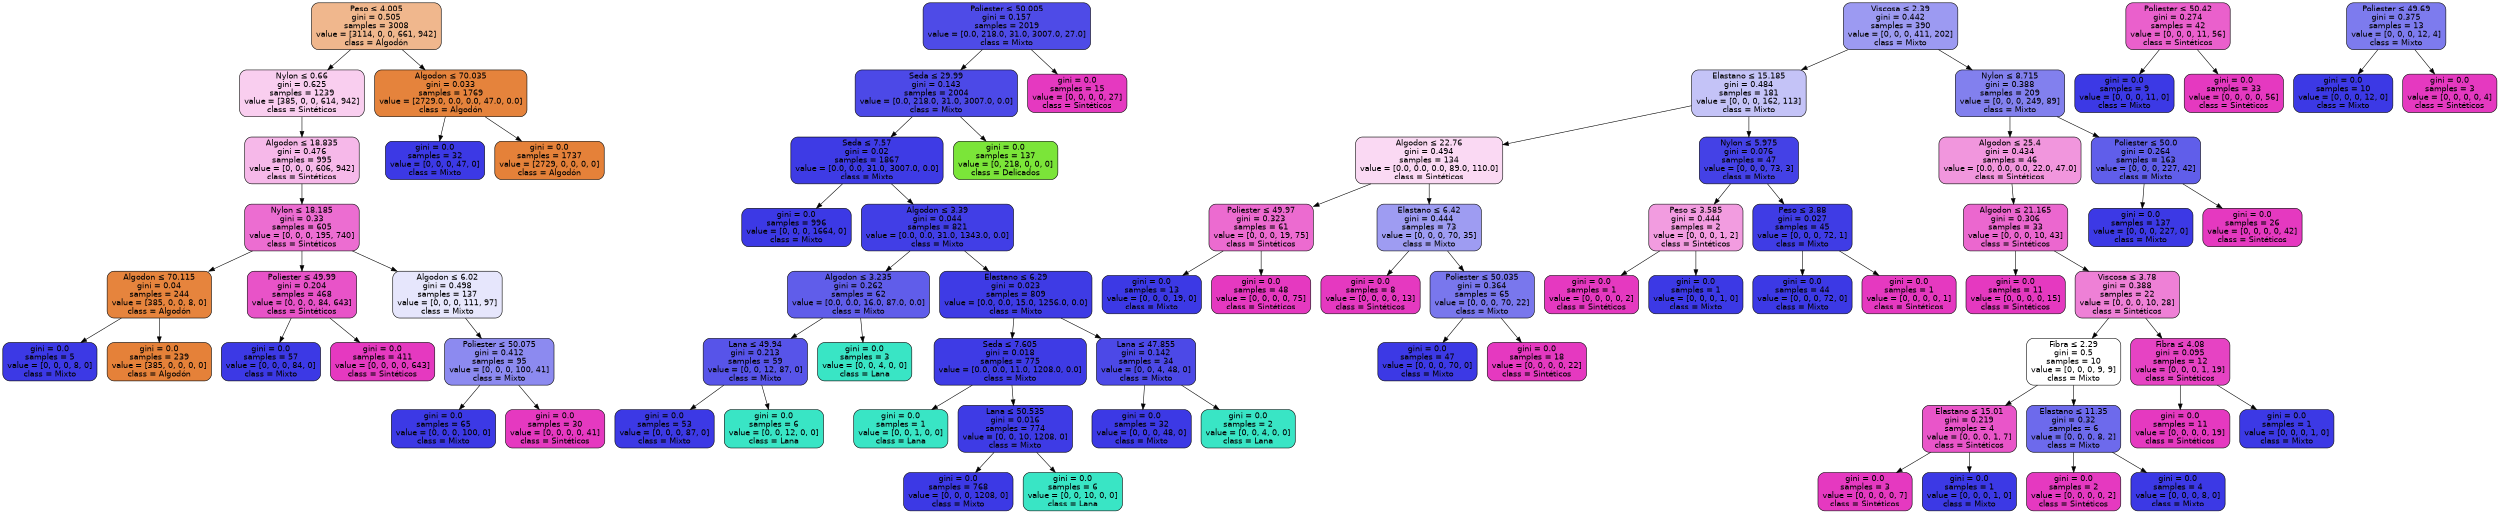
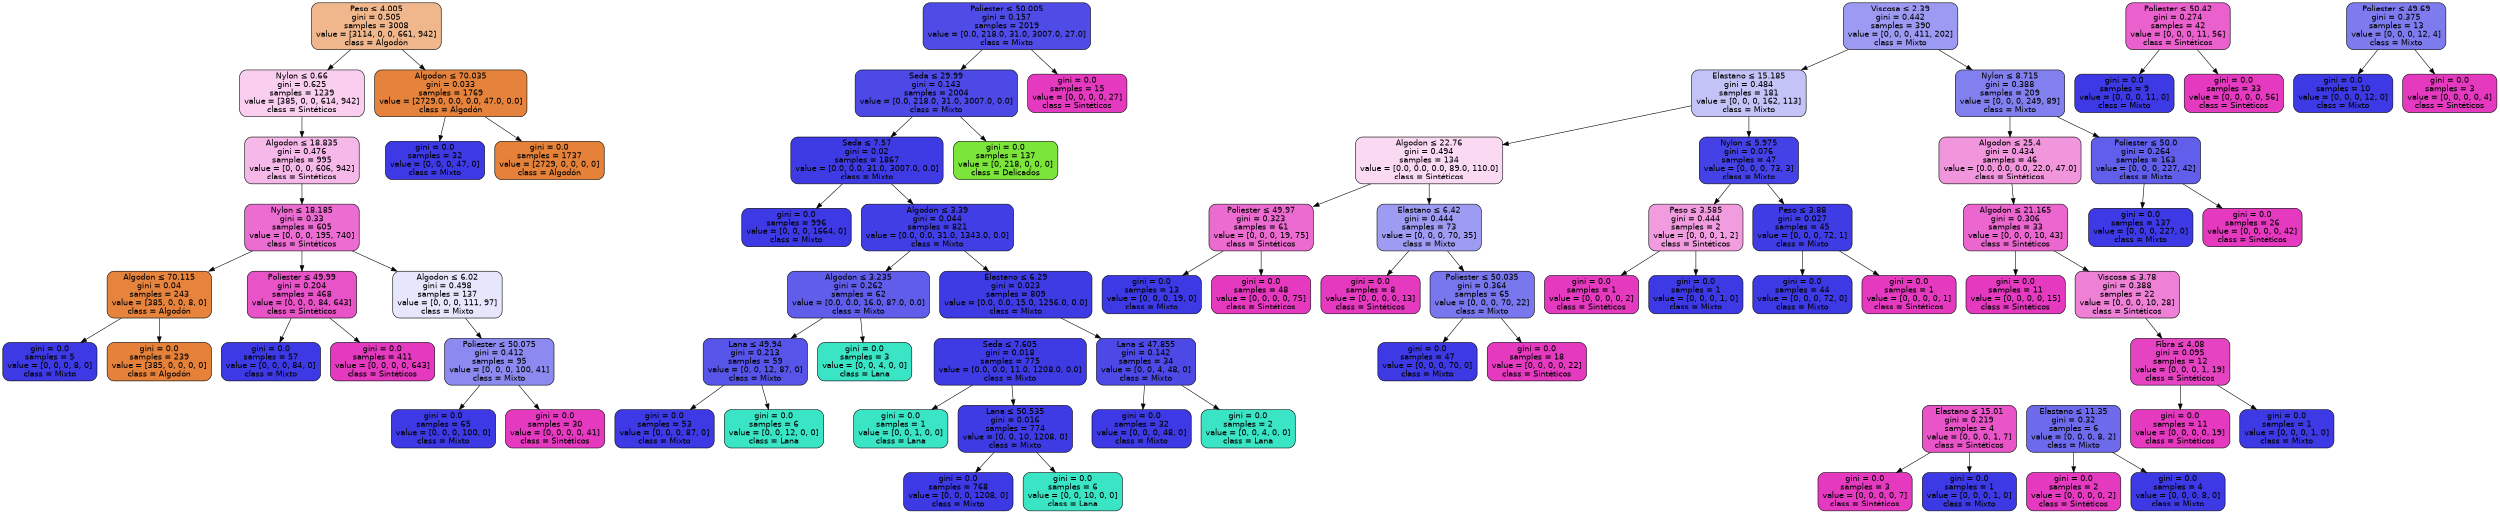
node "Algodon ≤ 70.115": text "samples = 244" -> "samples = 243"
edge "Elastano ≤ 6.29" -> "Seda ≤ 7.605": removed
node "Fibra ≤ 2.29": removed
